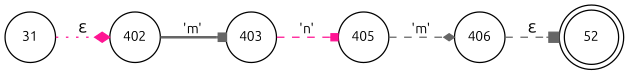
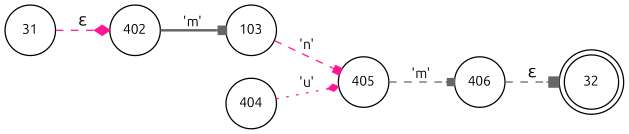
edge "31" -> "402": style dotted -> dashed
node "403": label "403" -> "103"
edge "405" -> "406": arrowhead diamond -> box
node "52": label "52" -> "32"
node "404": added
